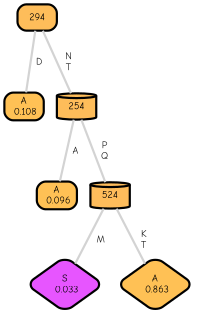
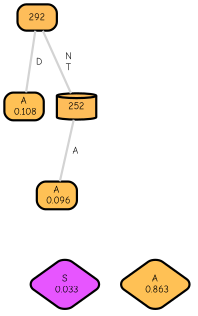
node "294": label "294" -> "292"
node "254": label "254" -> "252"
node "524": removed
